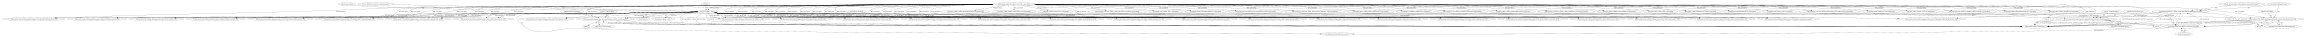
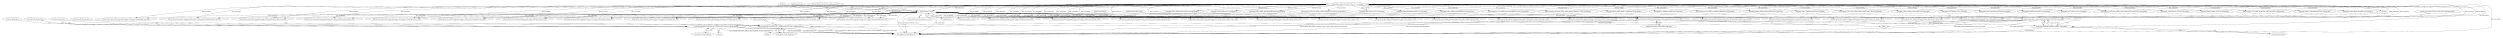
node "(Call,(OMX_VIDEO_PARAM_INTRAREFRESHTYPE*)paramData)": added
node "(Call,(OMX_VIDEO_PARAM_MPEG4TYPE*)paramData)": added
edge "(Call,(OMX_VIDEO_PARAM_ERRORCORRECTIONTYPE*)paramData)" -> "1000106": now "(MethodParameterIn,OMX_INOUT OMX_PTR     paramData)" -> "1000106"
edge "(Call,(OMX_PARAM_BUFFERSUPPLIERTYPE*) paramData)" -> "(ControlStructure,if (paramData == NULL))": now "(Call,(OMX_PARAM_BUFFERSUPPLIERTYPE*) paramData)" -> "(MethodReturn,OMX_ERRORTYPE)"
